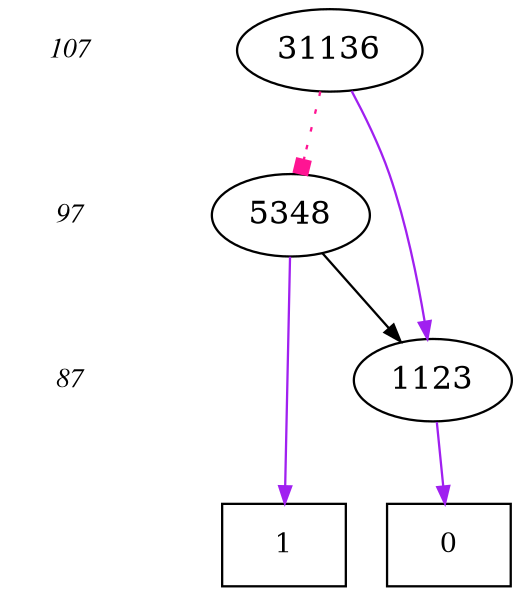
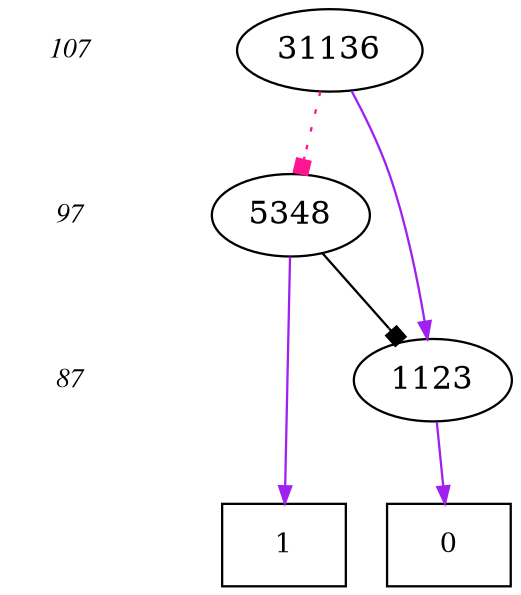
edge "5348" -> "1123": arrowhead normal -> box
